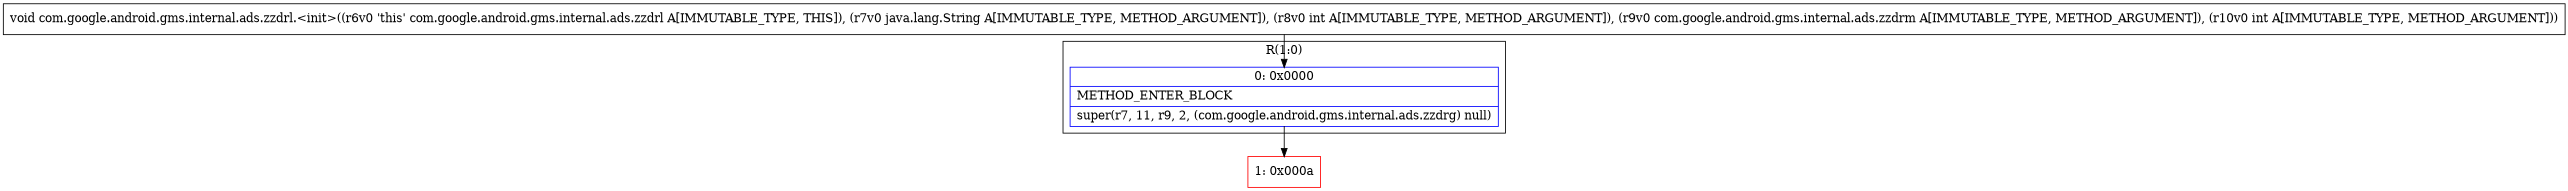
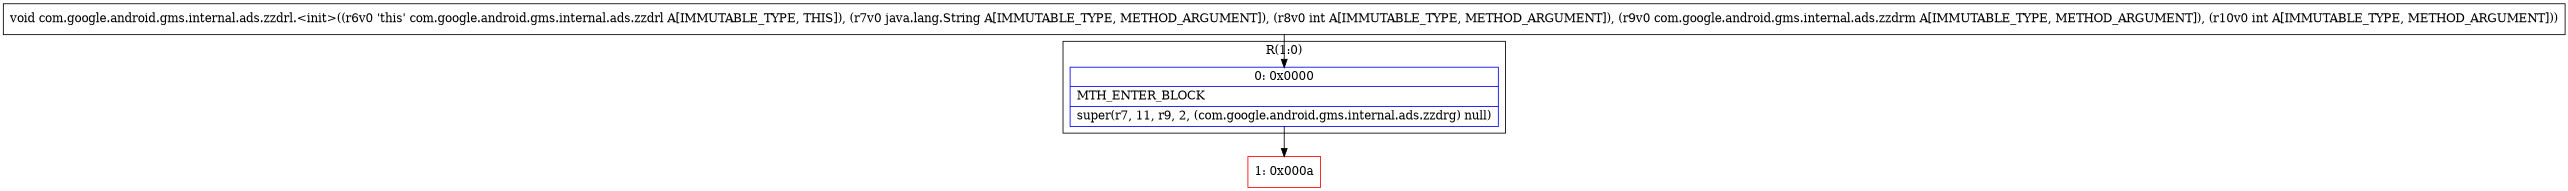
node "0: 0x0000": text "METHOD_ENTER_BLOCK" -> "MTH_ENTER_BLOCK"
